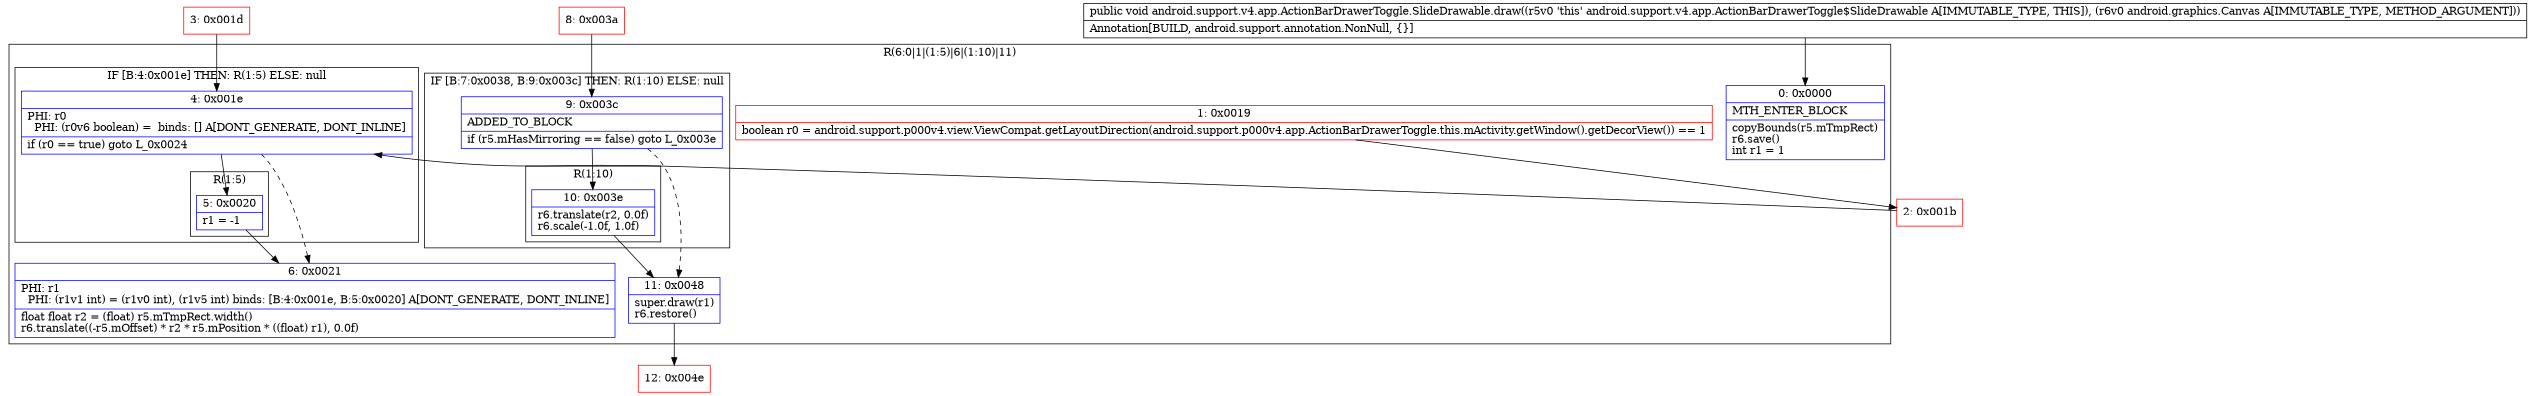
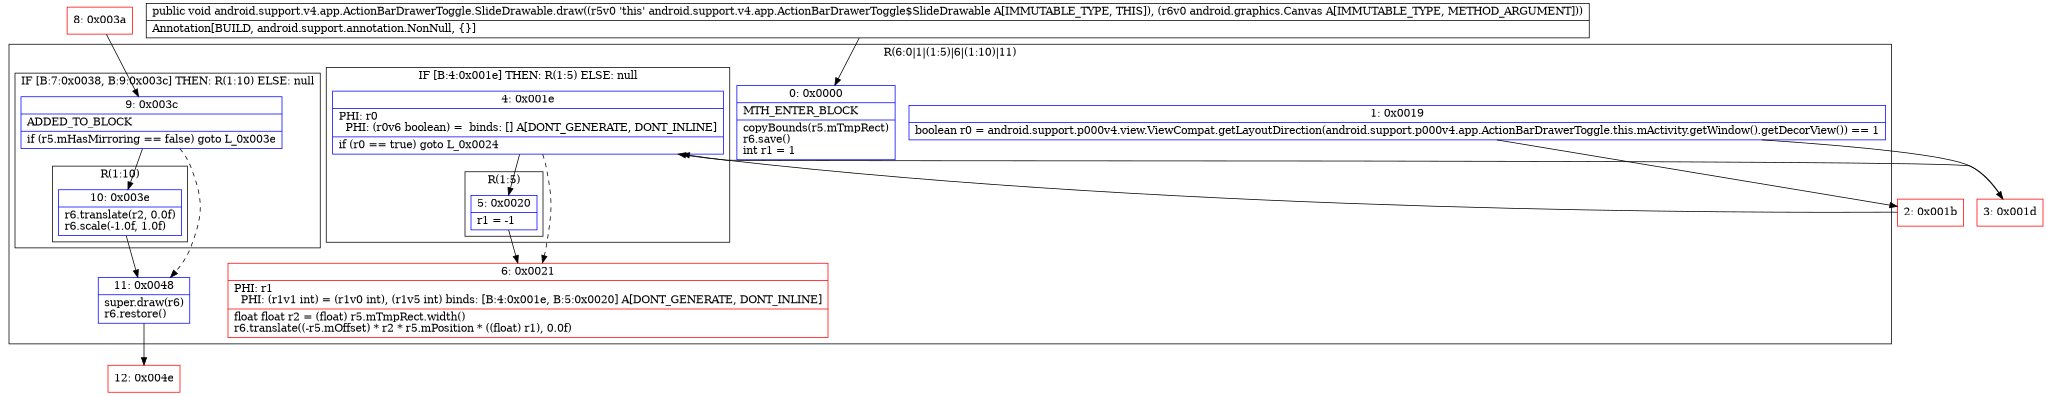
node "1: 0x0019": color red -> blue
edge "1: 0x0019" -> "3: 0x001d": added
node "6: 0x0021": color blue -> red
node "11: 0x0048": text "super.draw(r1)" -> "super.draw(r6)"
